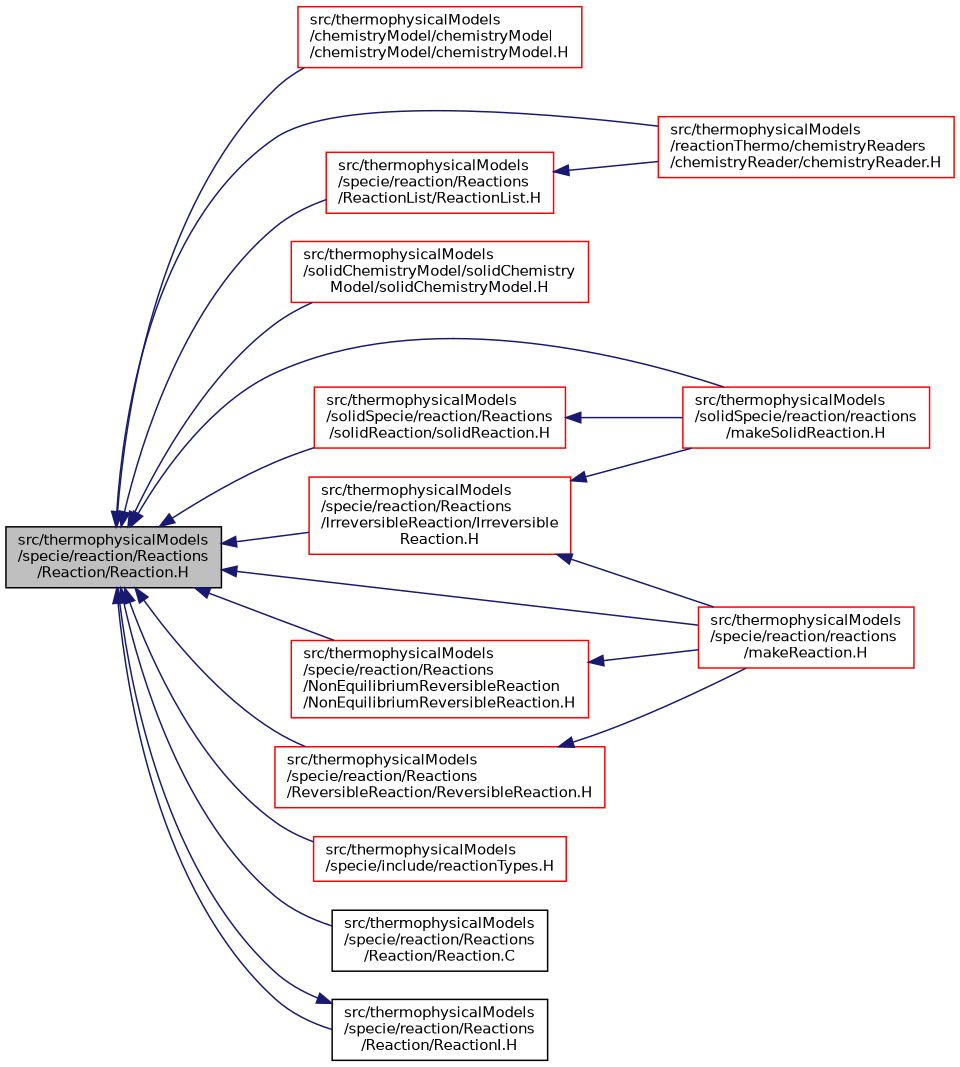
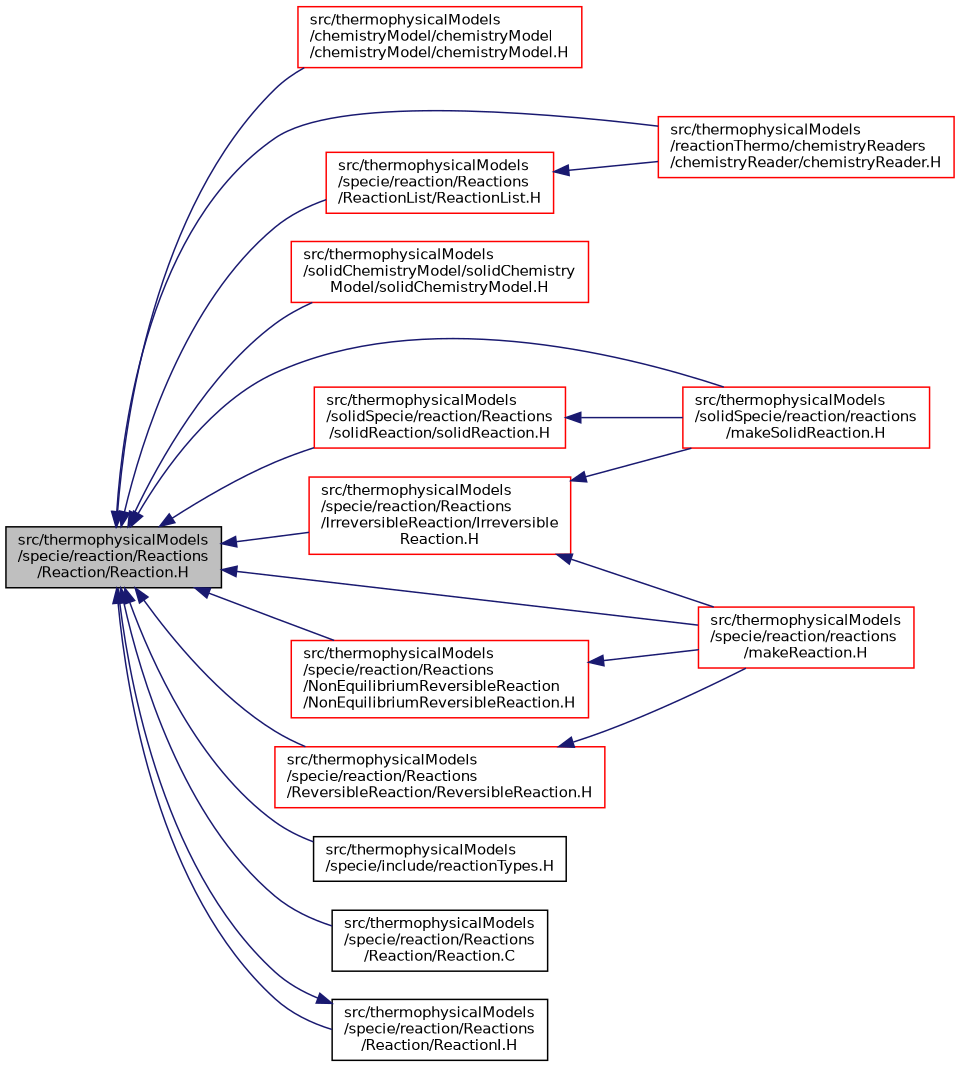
node "src/thermophysicalModels /specie/include/reactionTypes.H": color red -> black
